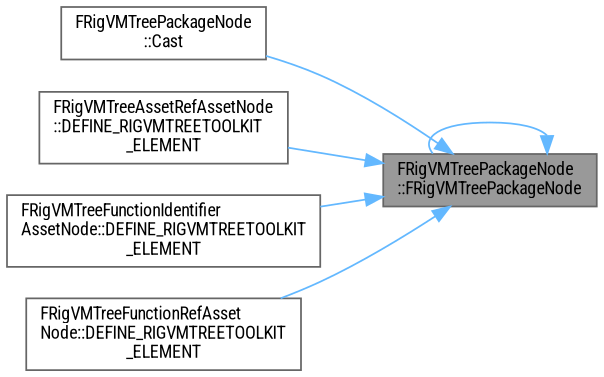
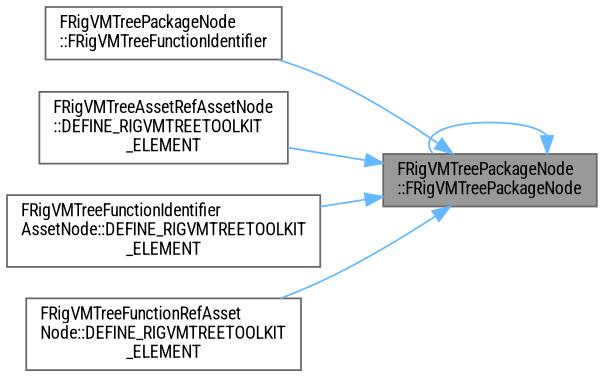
node "FRigVMTreePackageNode ::Cast": label "FRigVMTreePackageNode ::Cast" -> "FRigVMTreePackageNode ::FRigVMTreeFunctionIdentifier"
